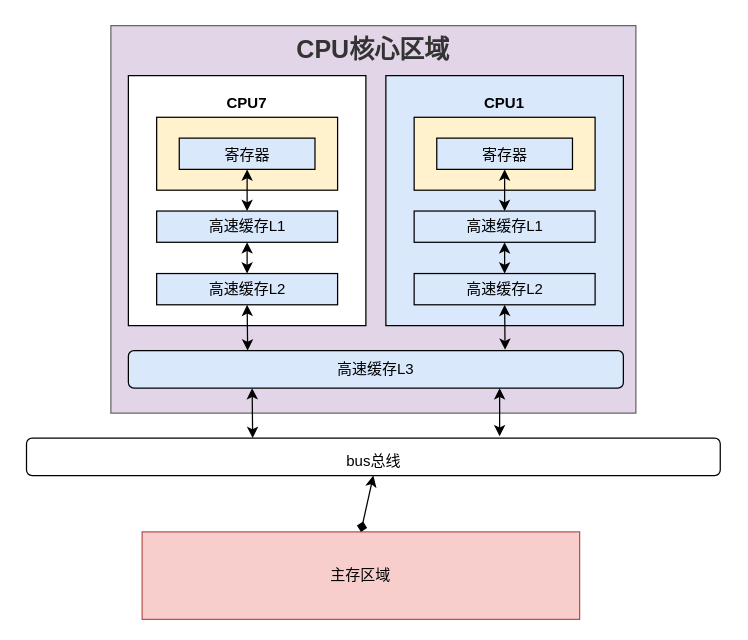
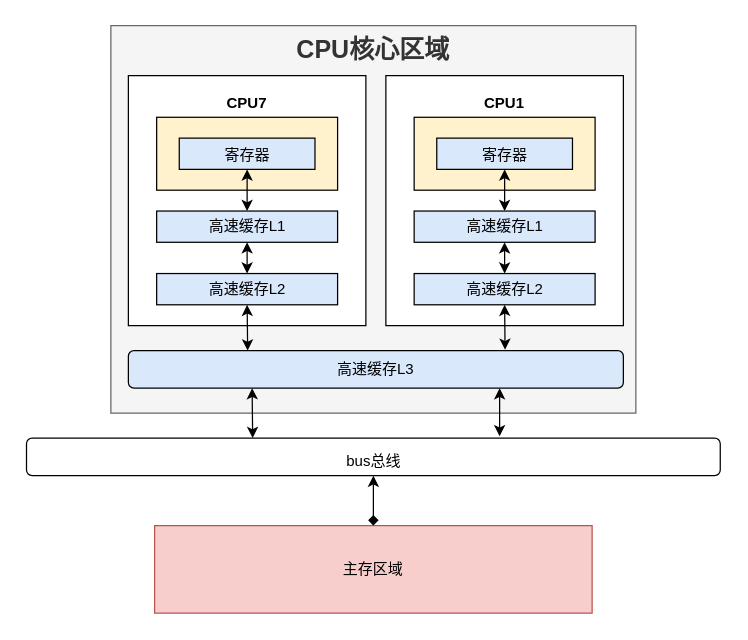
node "CPU1": fillcolor #dae8fc -> #ffffff
node "CPU核心区域": fillcolor #e1d5e7 -> #f5f5f5
node "主存区域": moved (361, 576) -> (373, 569)
